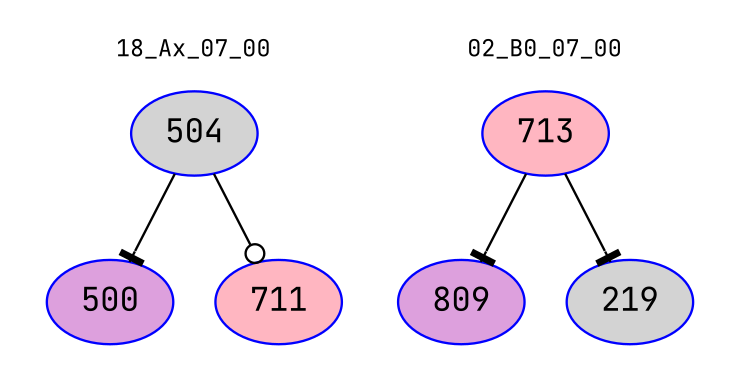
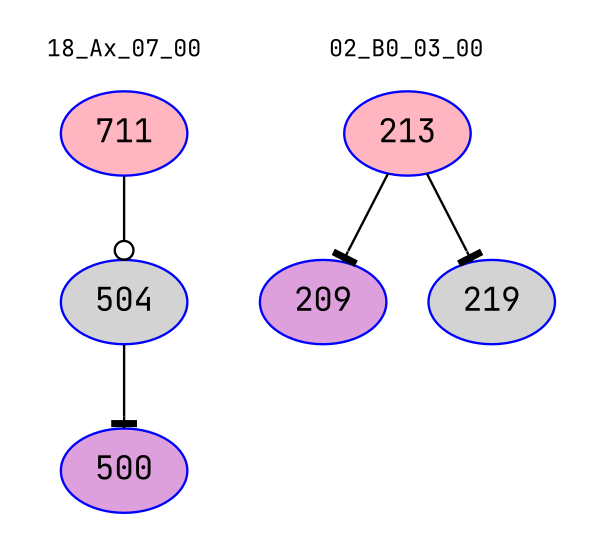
cluster "02_B0_07_00": label "02_B0_07_00" -> "02_B0_03_00"
node "713": label "713" -> "213"
edge "504" -> "711": reversed
node "809": label "809" -> "209"
